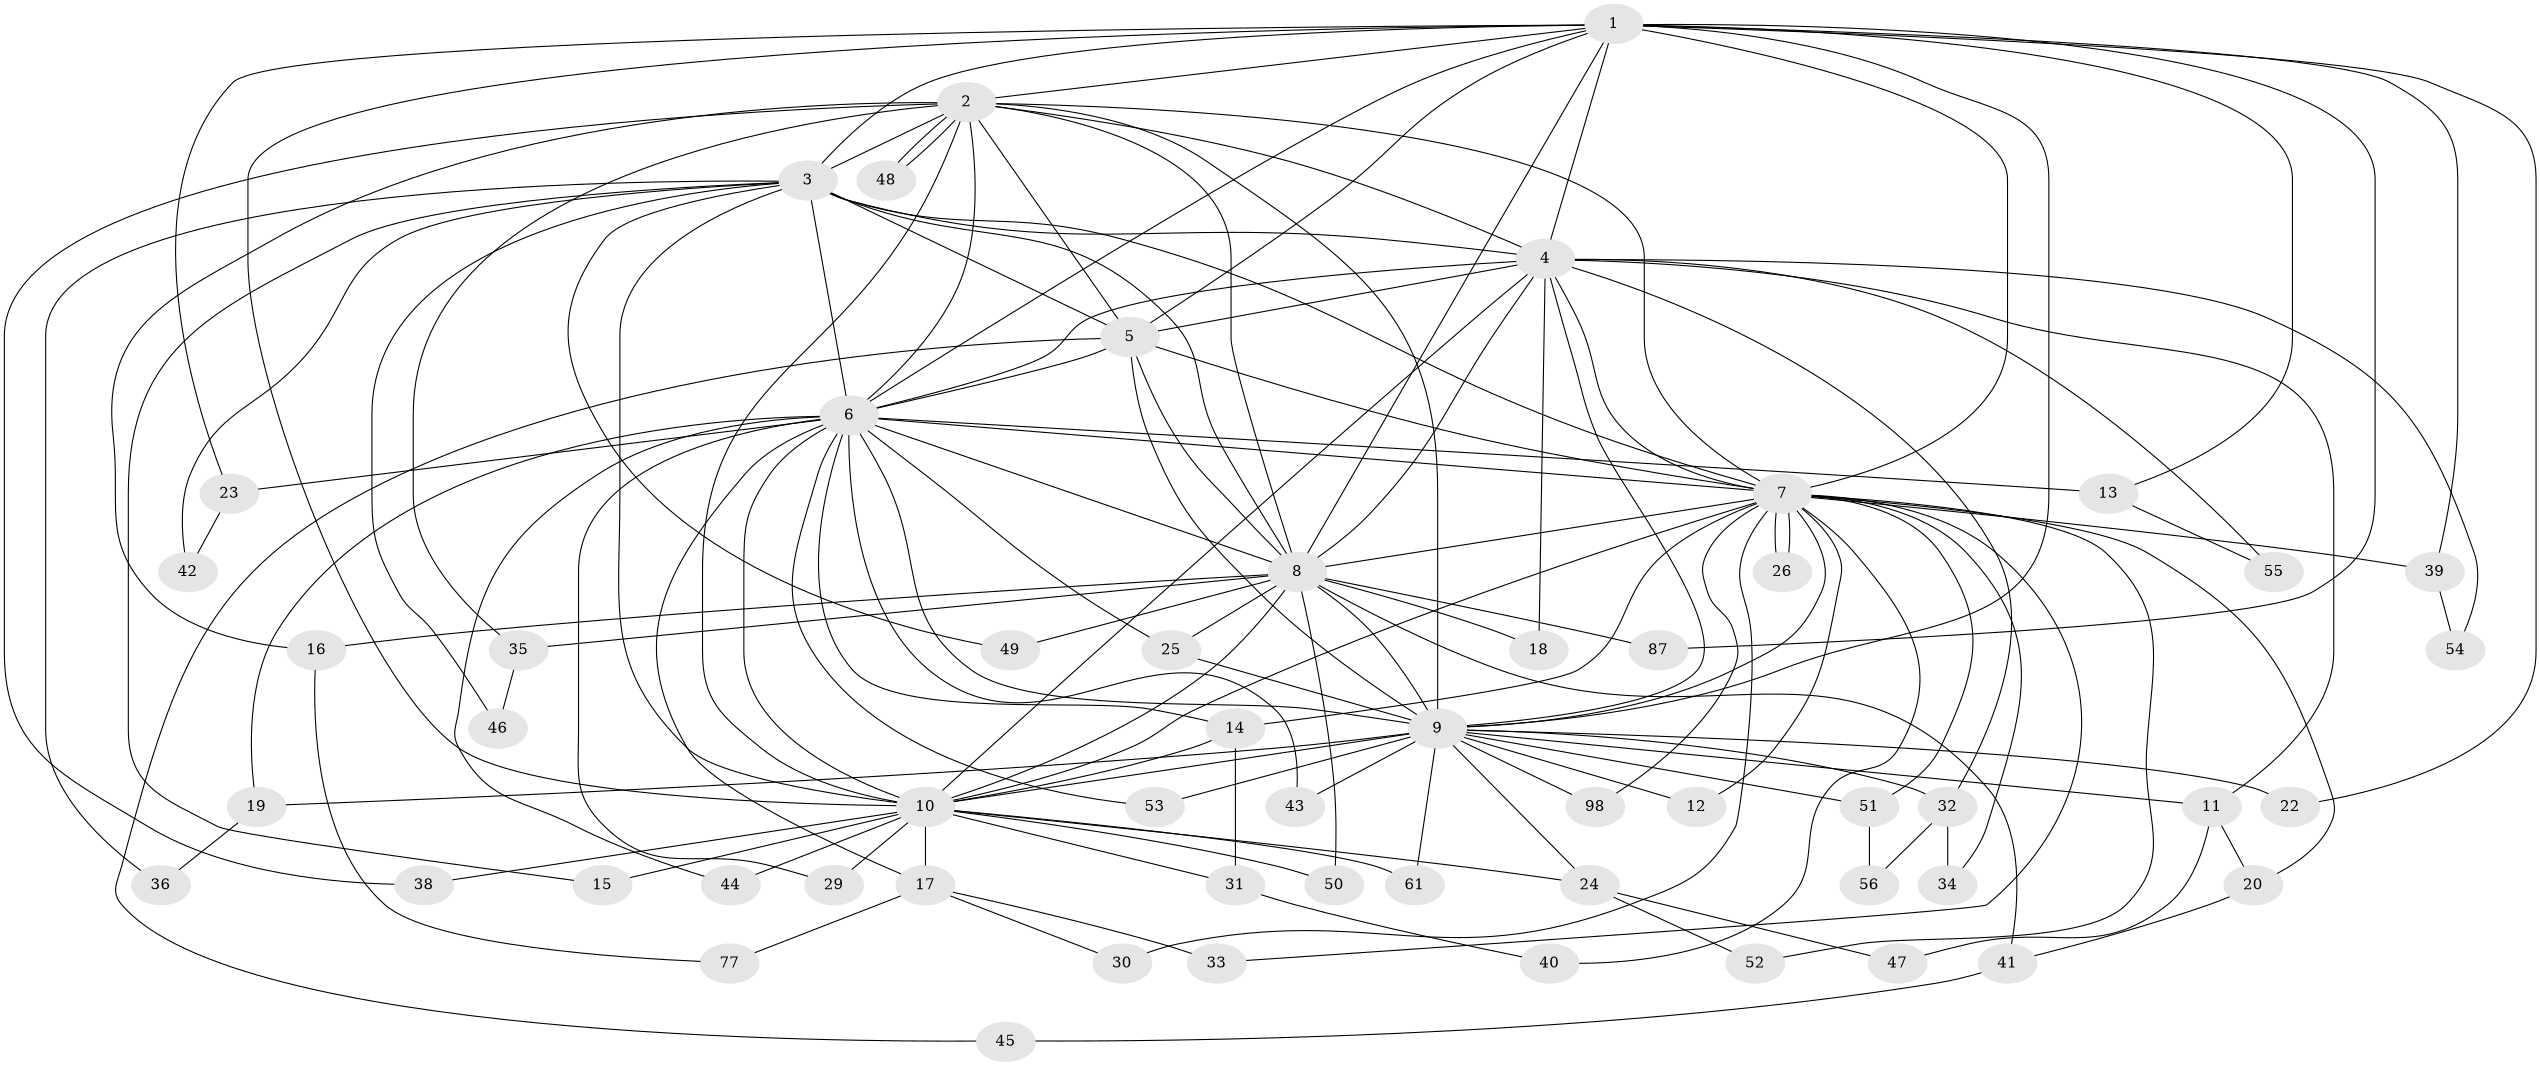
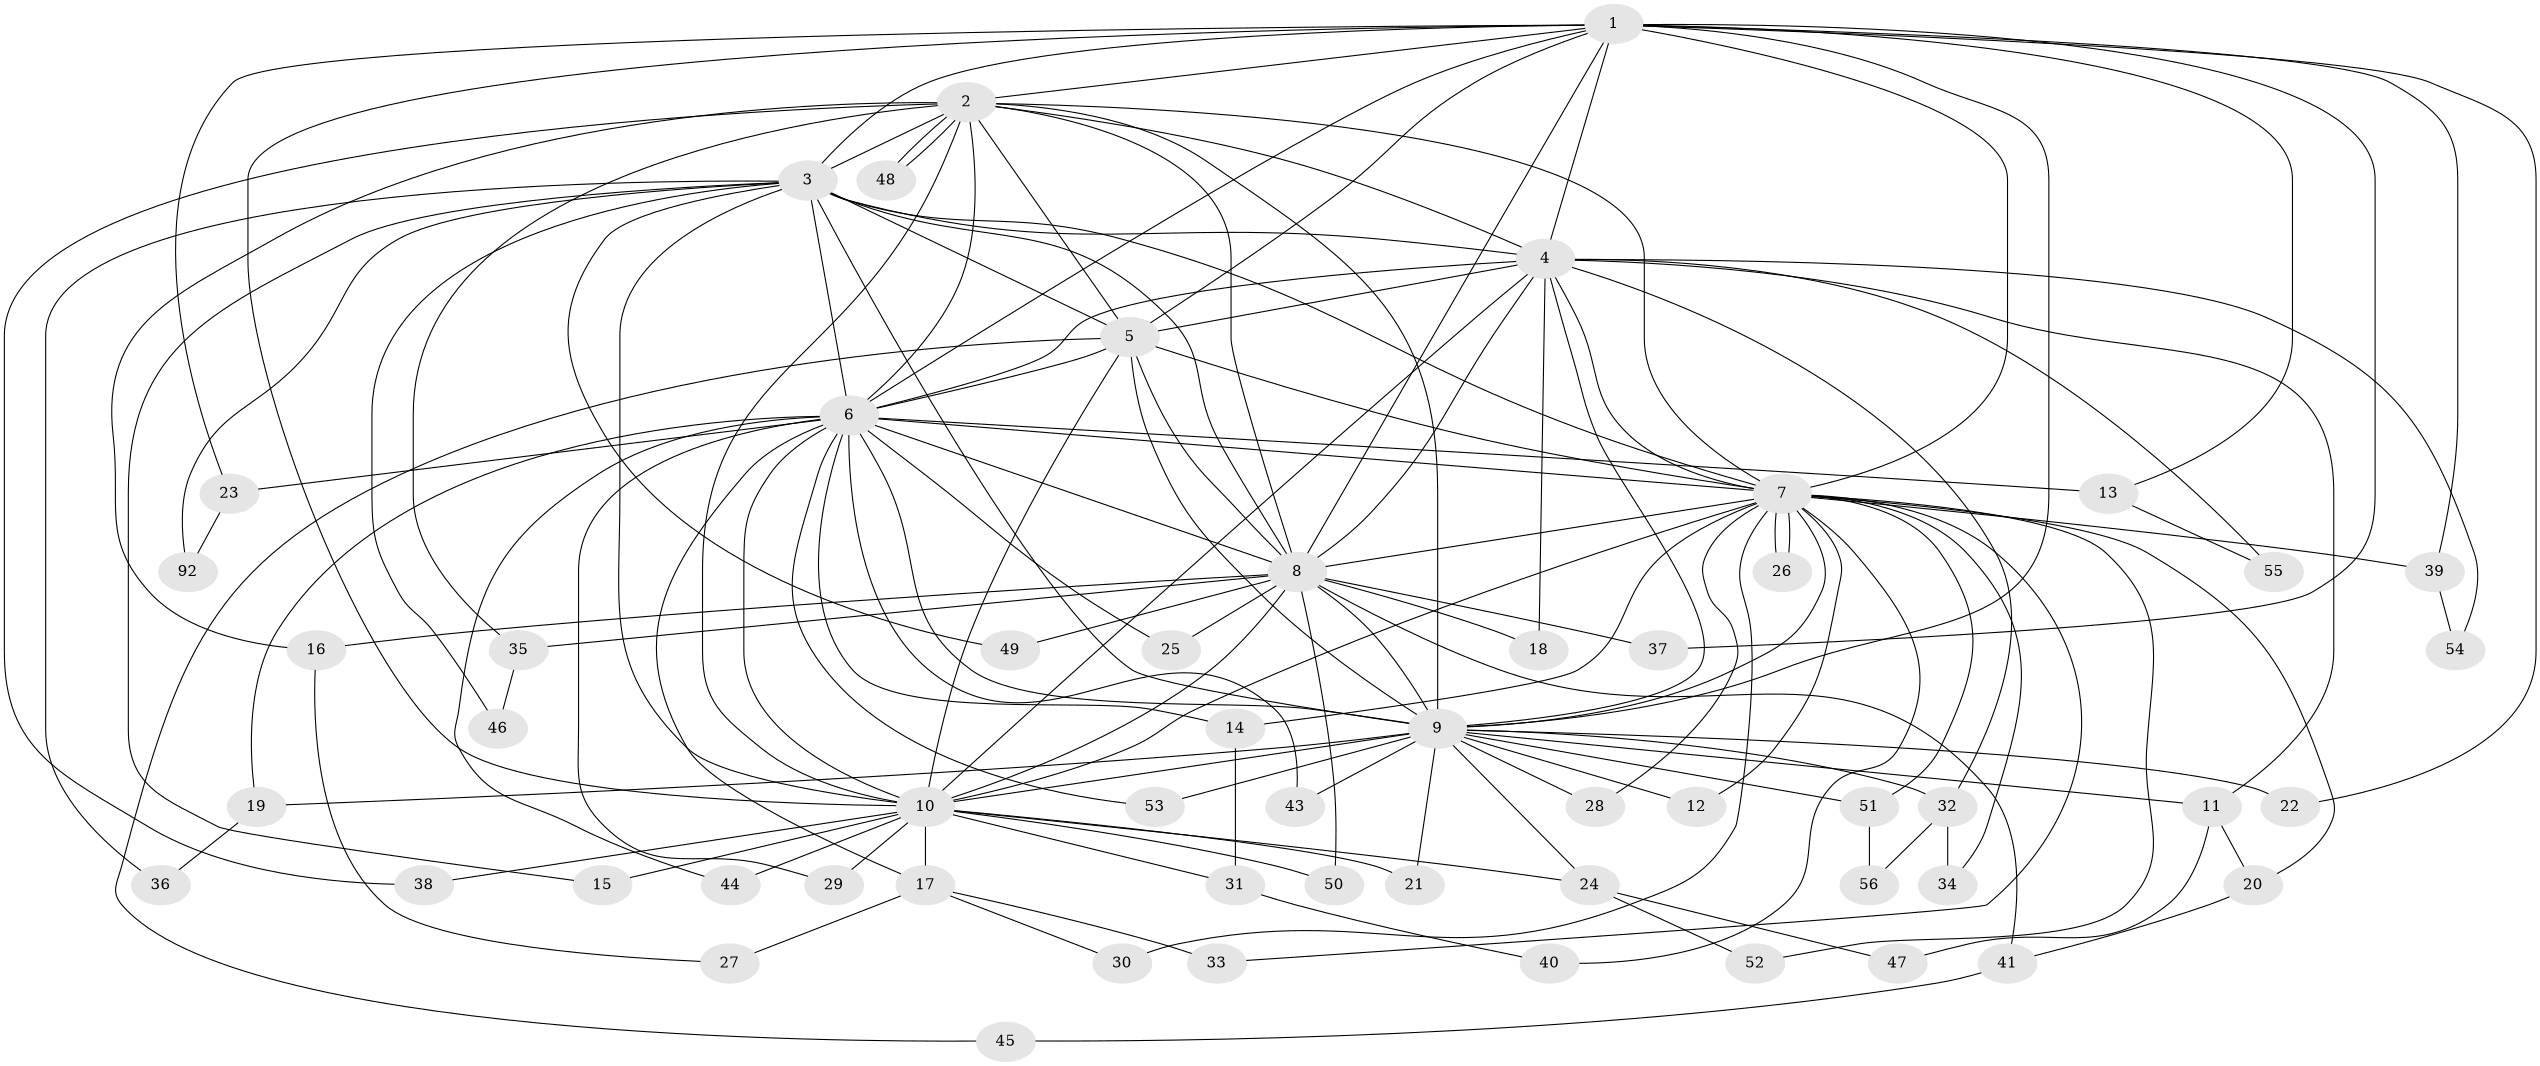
node "42": label "42" -> "92"
node "87": label "87" -> "37"
edge "25" -- "9": now "3" -- "9"
edge "14" -- "10": now "5" -- "10"
node "98": label "98" -> "28"
node "61": label "61" -> "21"
node "77": label "77" -> "27"
